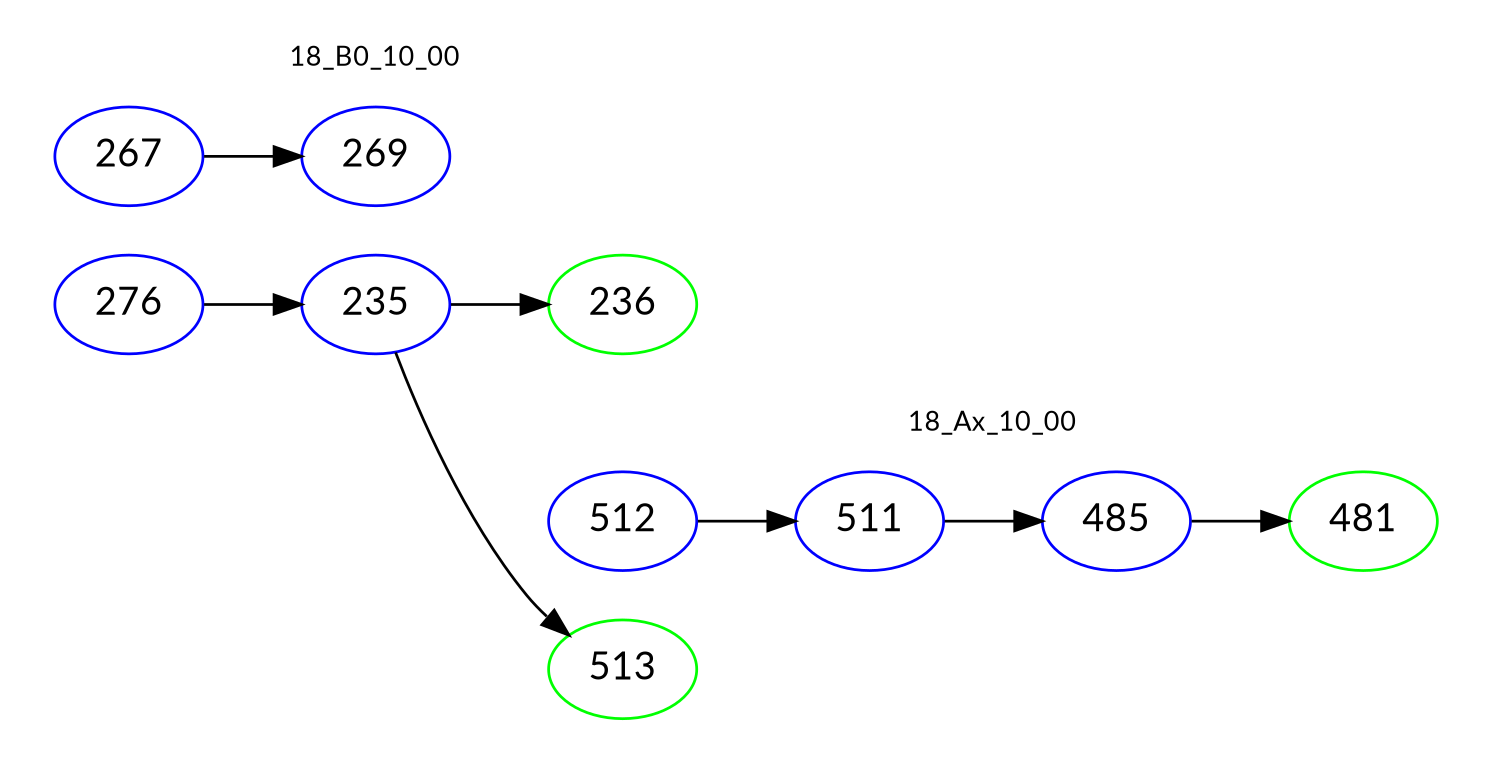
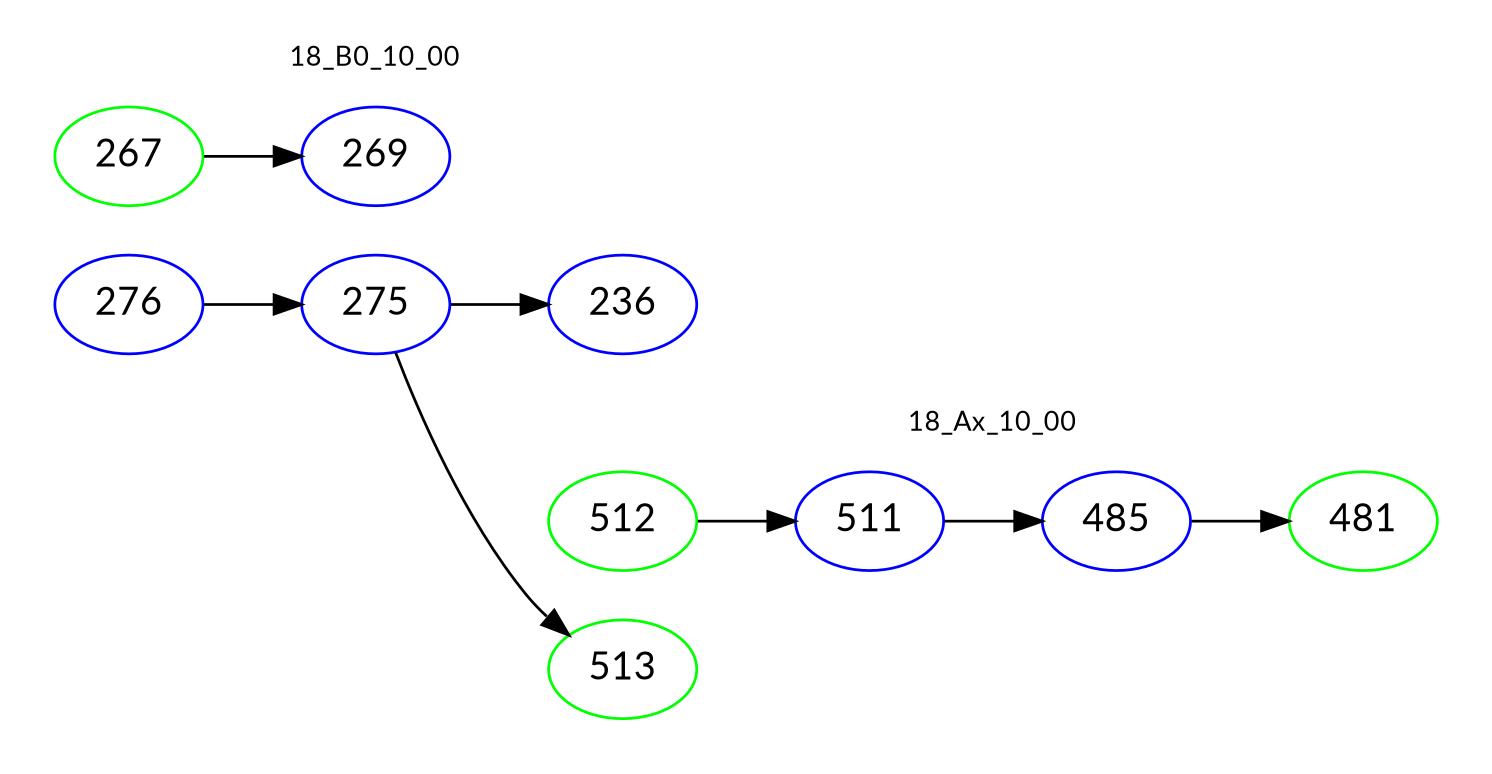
node "267": color blue -> green
node "235": label "235" -> "275"
node "236": color green -> blue
node "512": color blue -> green
